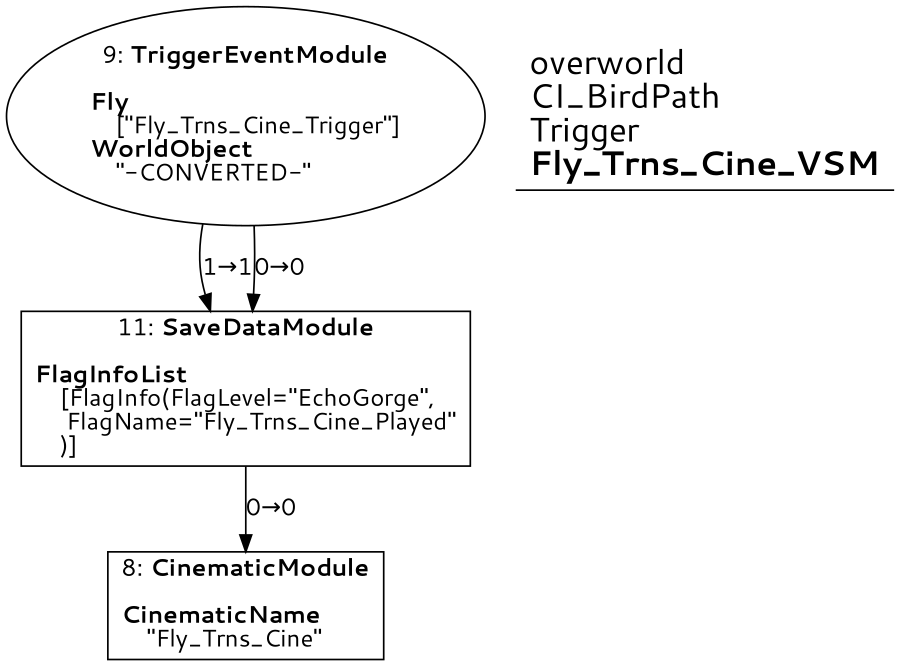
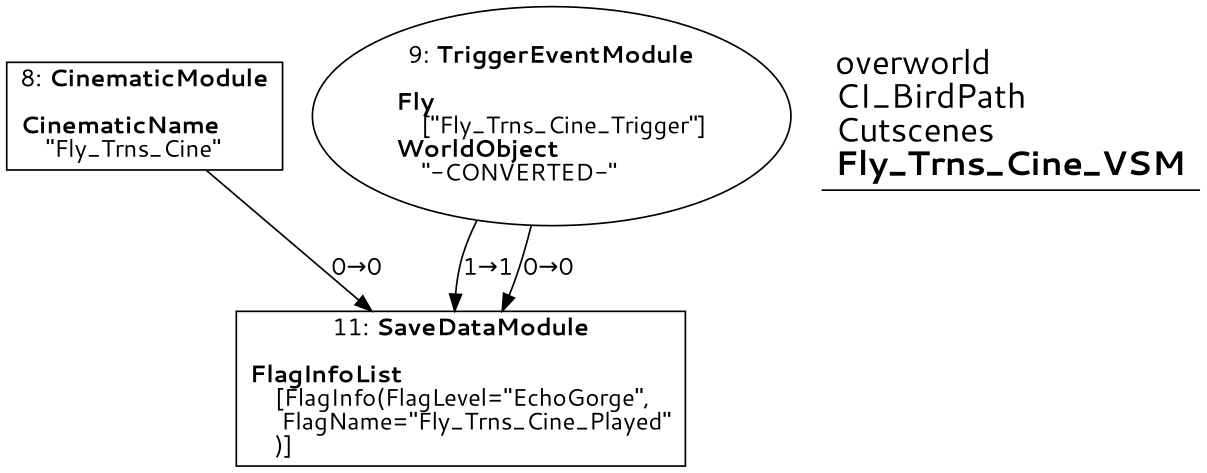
node "overworld": text "Trigger" -> "Cutscenes"
edge "11:" -> "8:": reversed
